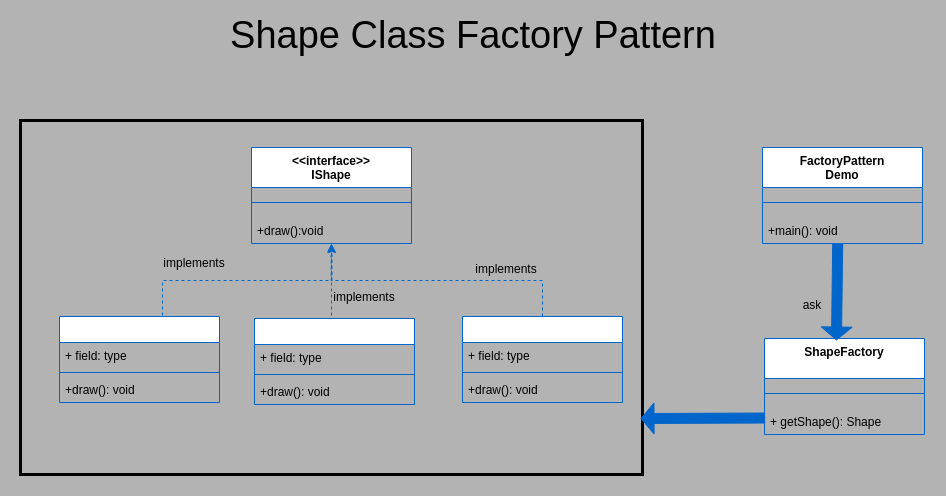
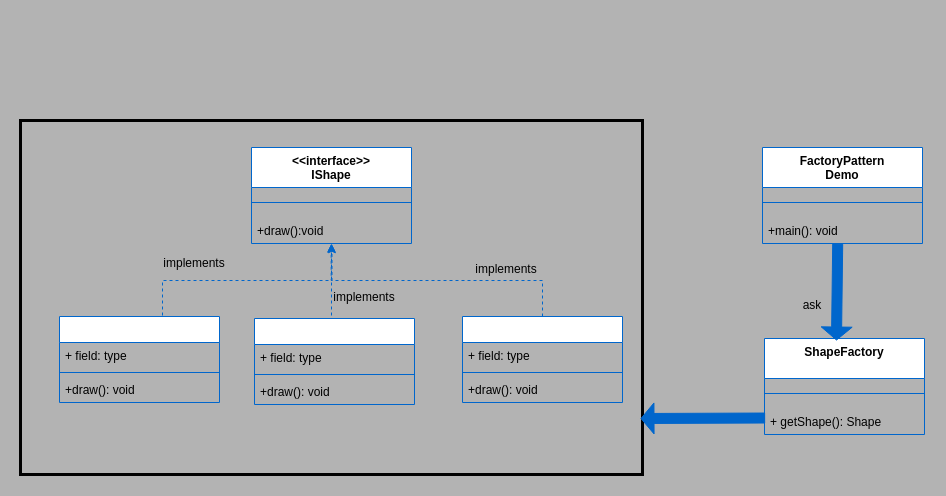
node "Shape Class Factory Pattern": removed
